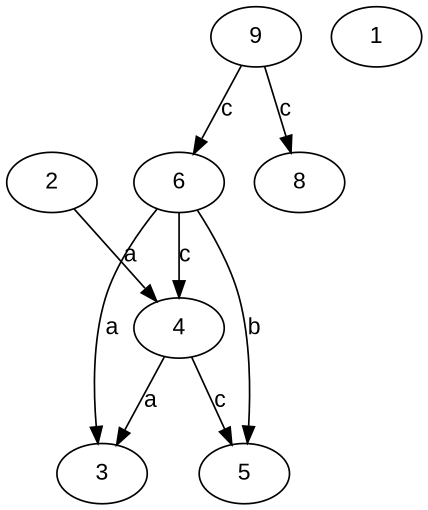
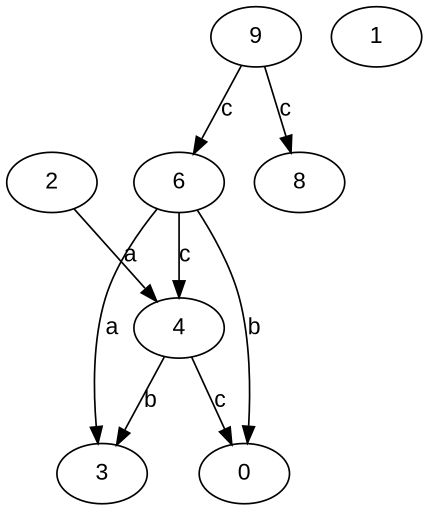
edge "4" -> "3": label "a" -> "b"
node "5": label "5" -> "0"
